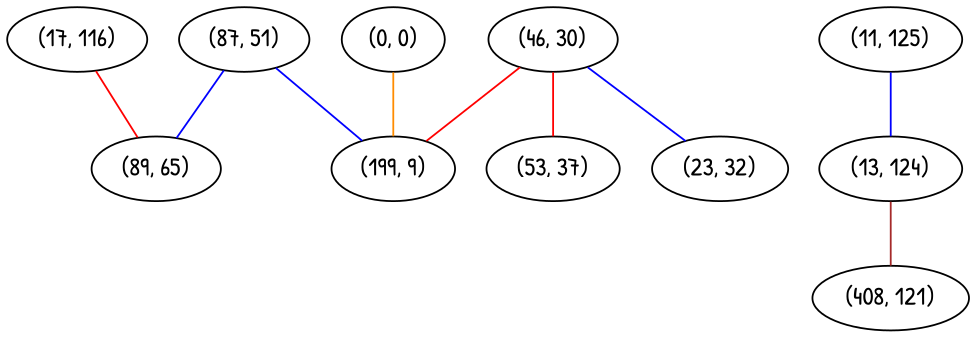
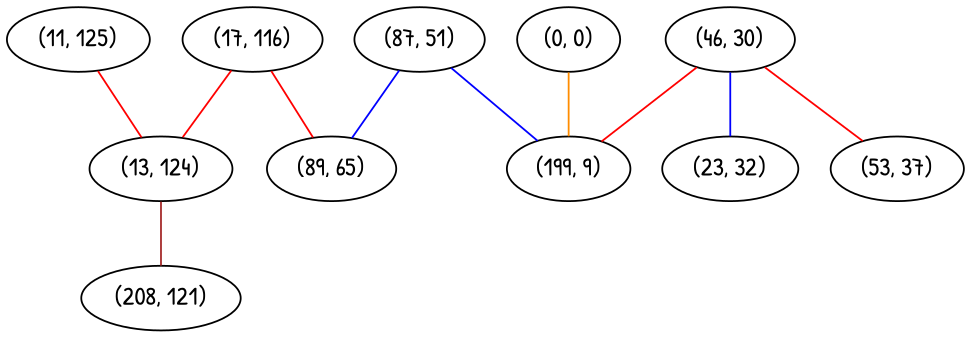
edge "(17, 116)" -- "(13, 124)": added
edge "(11, 125)" -- "(13, 124)": color blue -> red
node "(408, 121)": label "(408, 121)" -> "(208, 121)"
